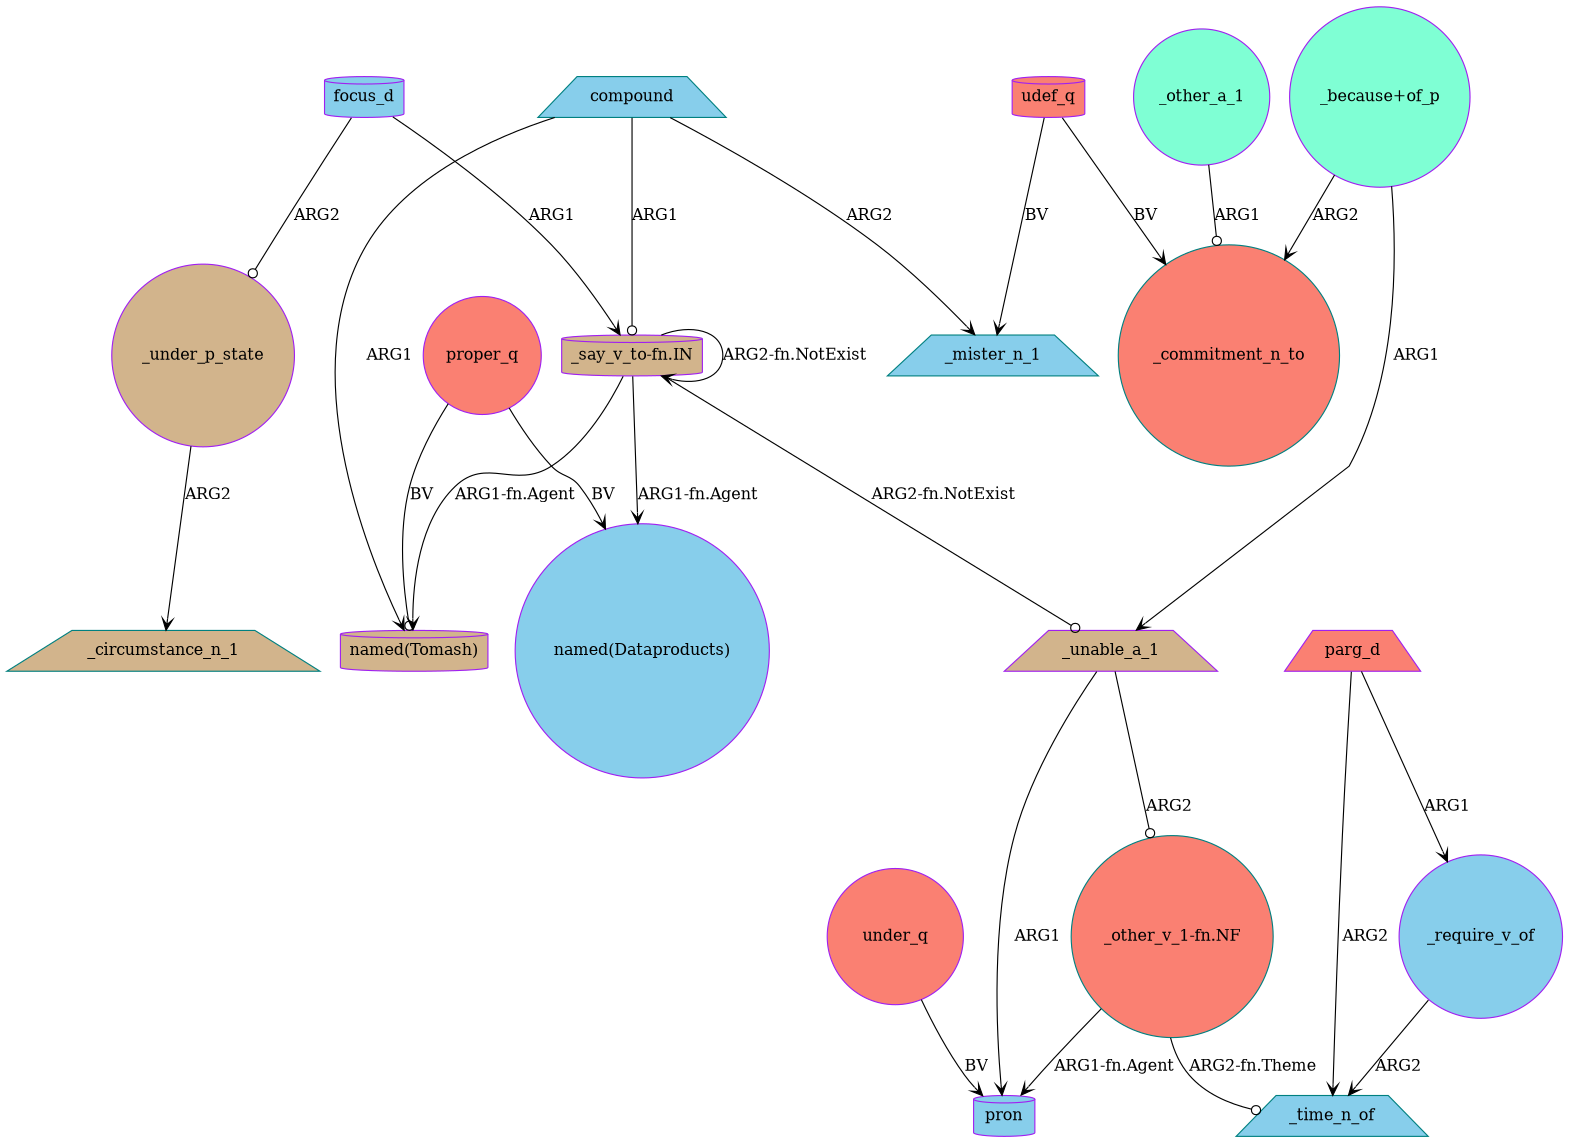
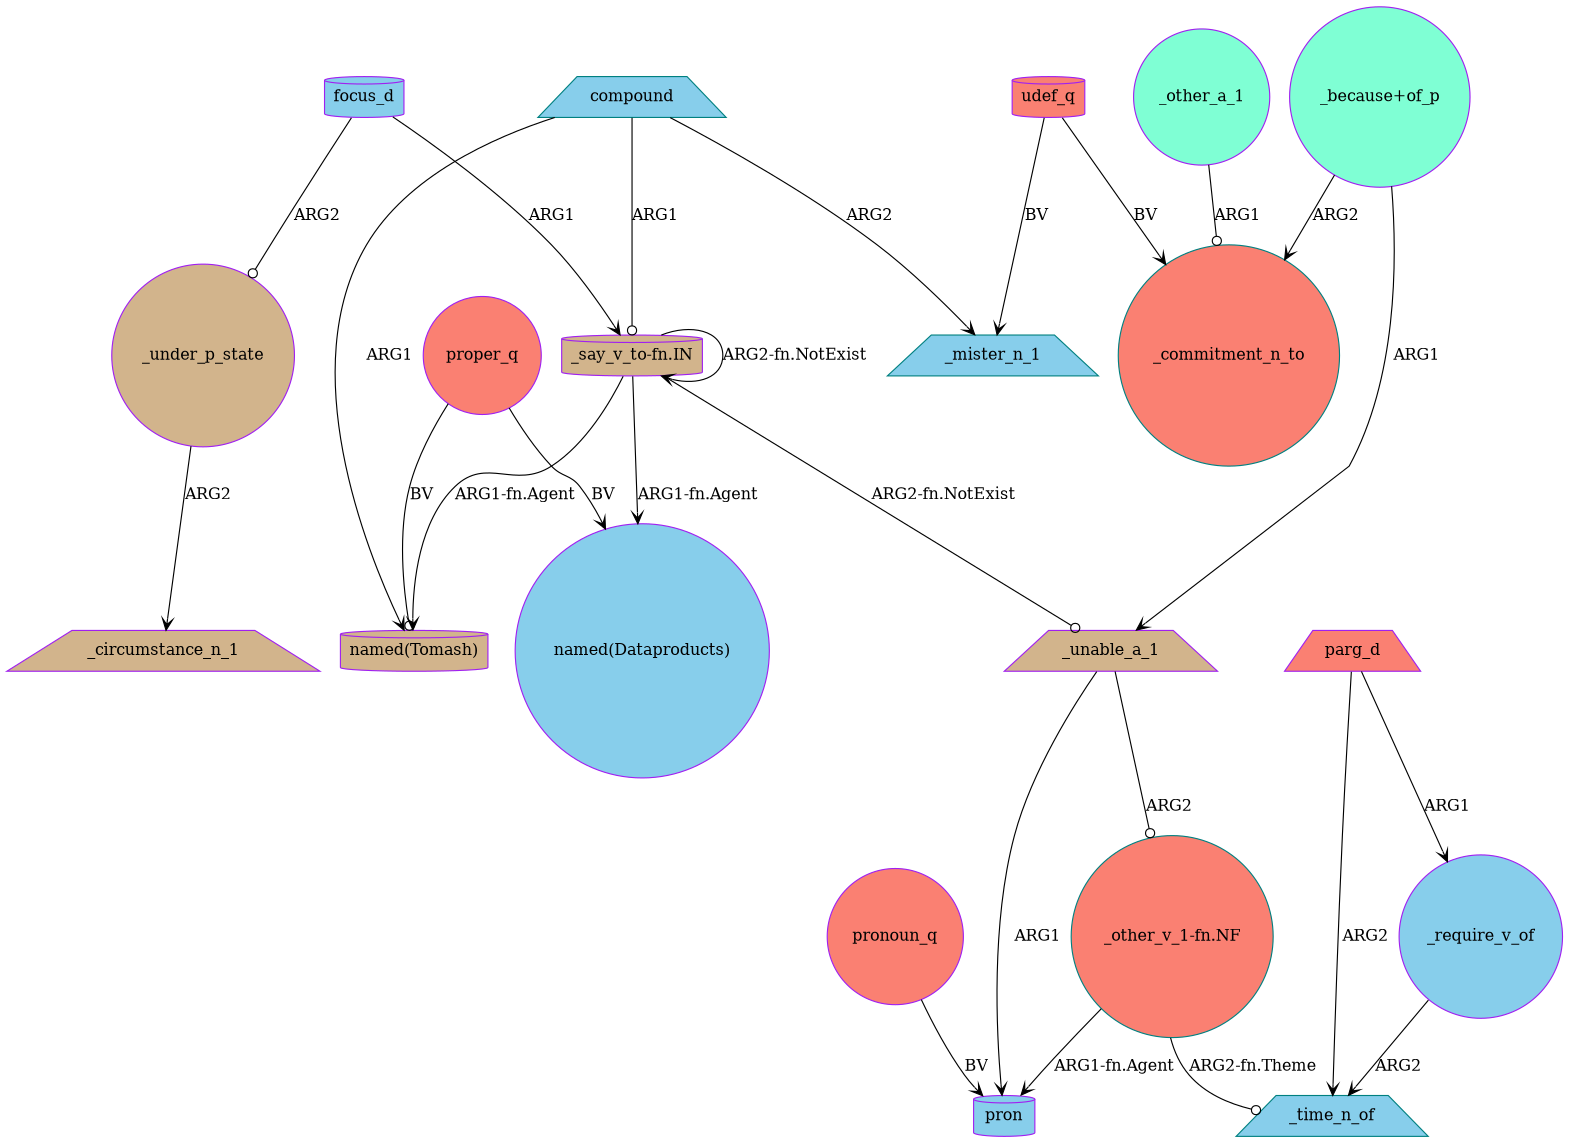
node "_circumstance_n_1": color teal -> purple
node "under_q": label "under_q" -> "pronoun_q"
